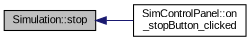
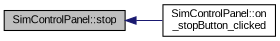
node "Simulation::stop": label "Simulation::stop" -> "SimControlPanel::stop"
